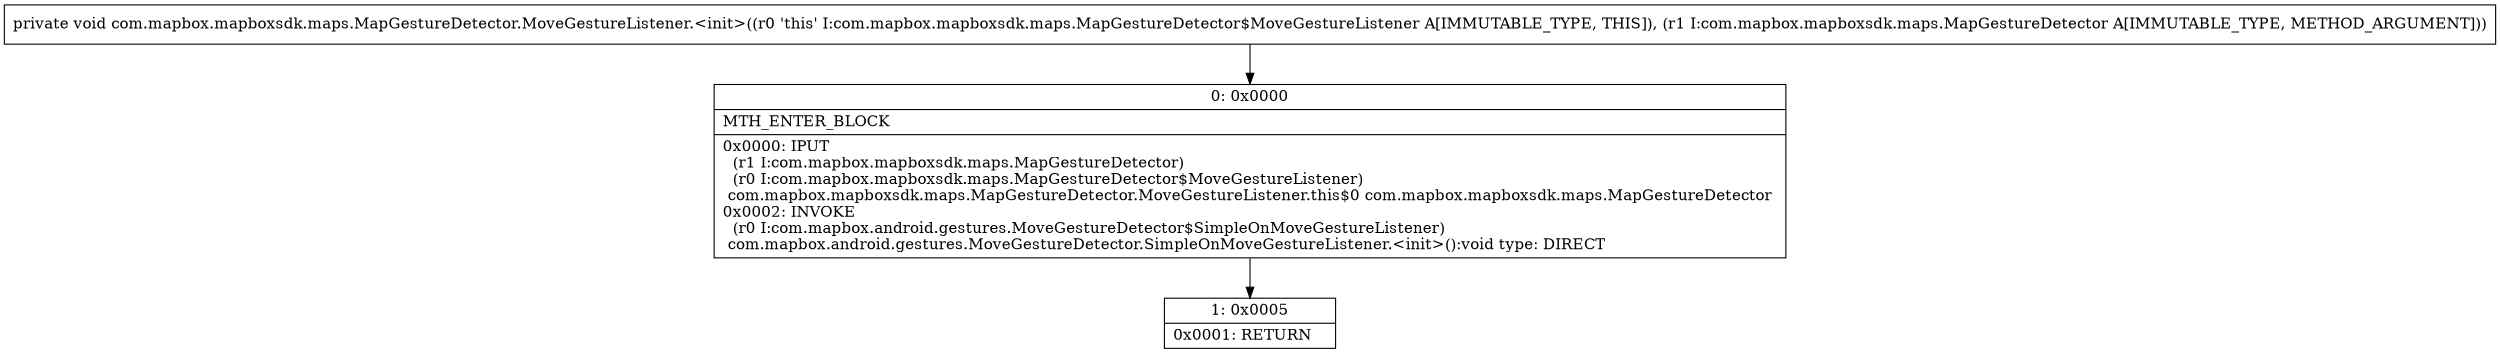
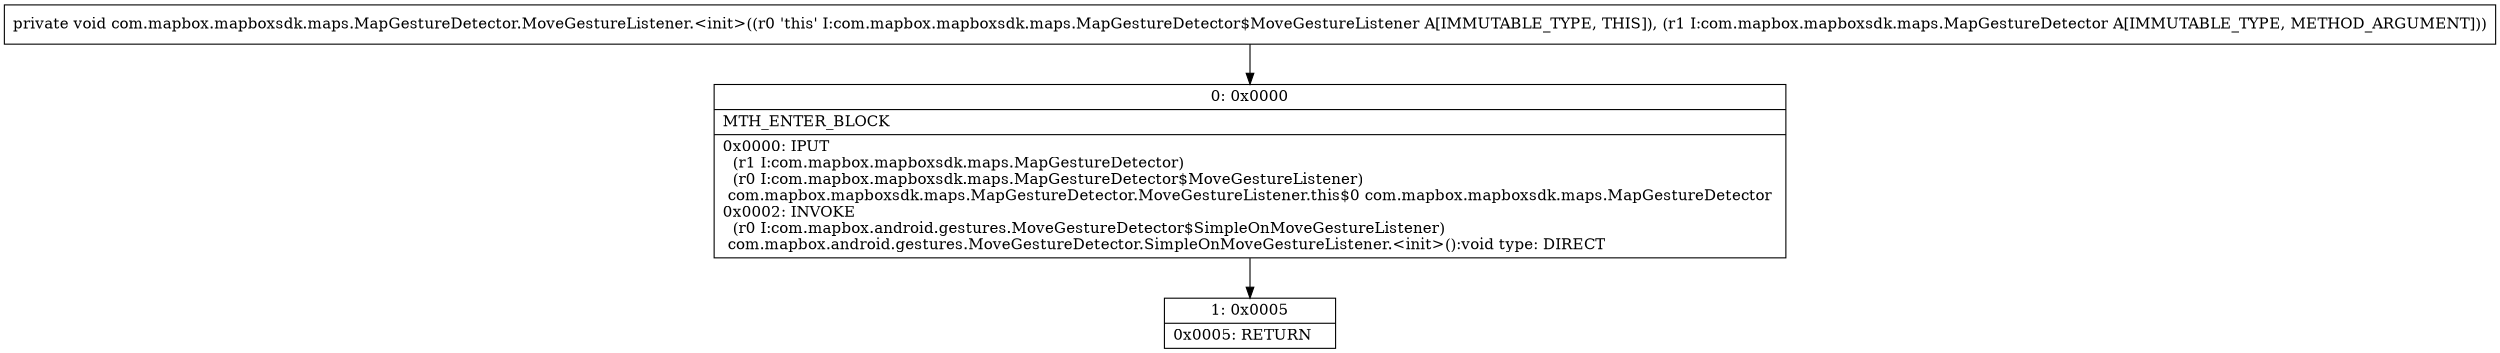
node "1: 0x0005": text "0x0001: RETURN" -> "0x0005: RETURN"
